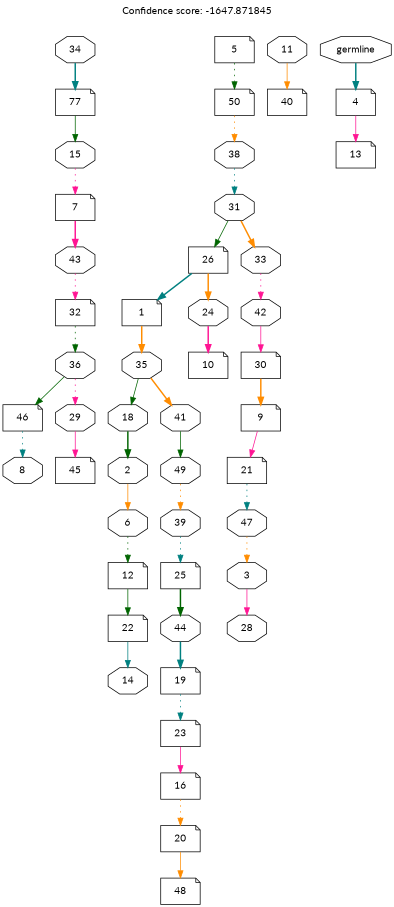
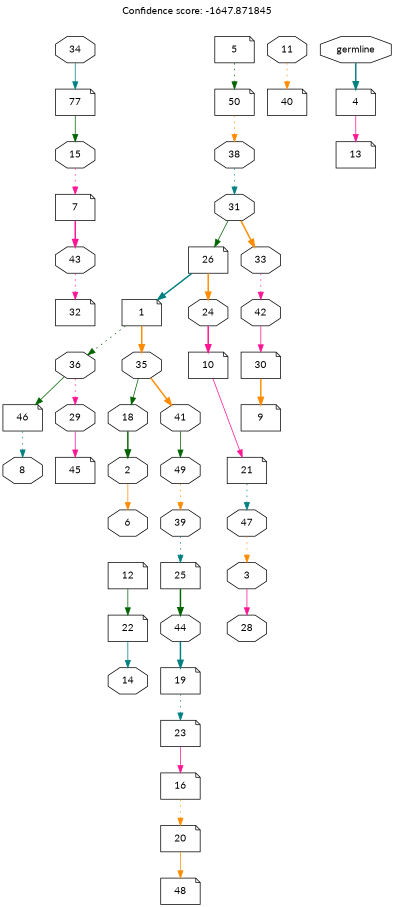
edge "34" -> "77": style bold -> solid
edge "11" -> "40": style solid -> dotted
edge "32" -> "36": now "1" -> "36"
edge "9" -> "21": now "10" -> "21"
edge "6" -> "12": removed
